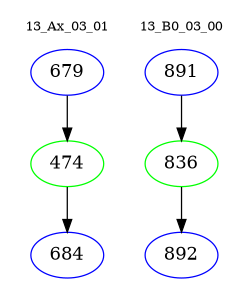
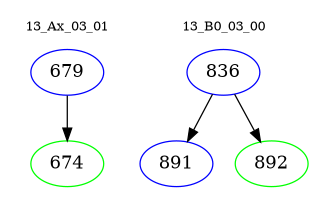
edge "891" -> "836": reversed
node "474": label "474" -> "674"
node "836": color green -> blue
node "684": removed
node "892": color blue -> green
